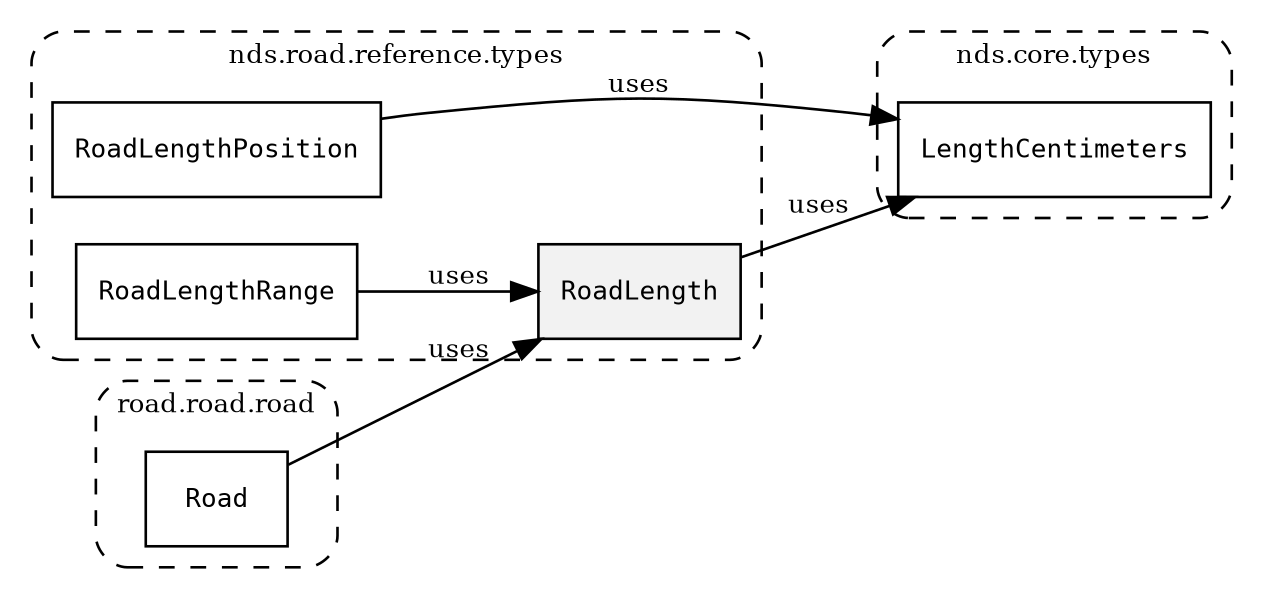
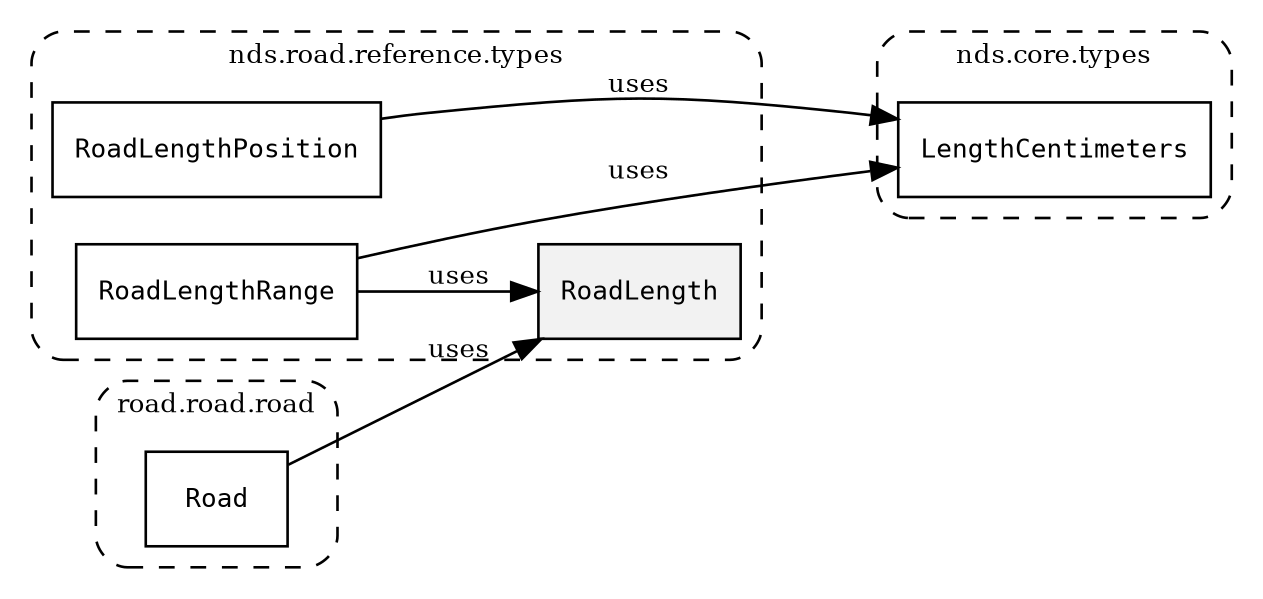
edge "RoadLength" -> "LengthCentimeters": now "RoadLengthRange" -> "LengthCentimeters"
